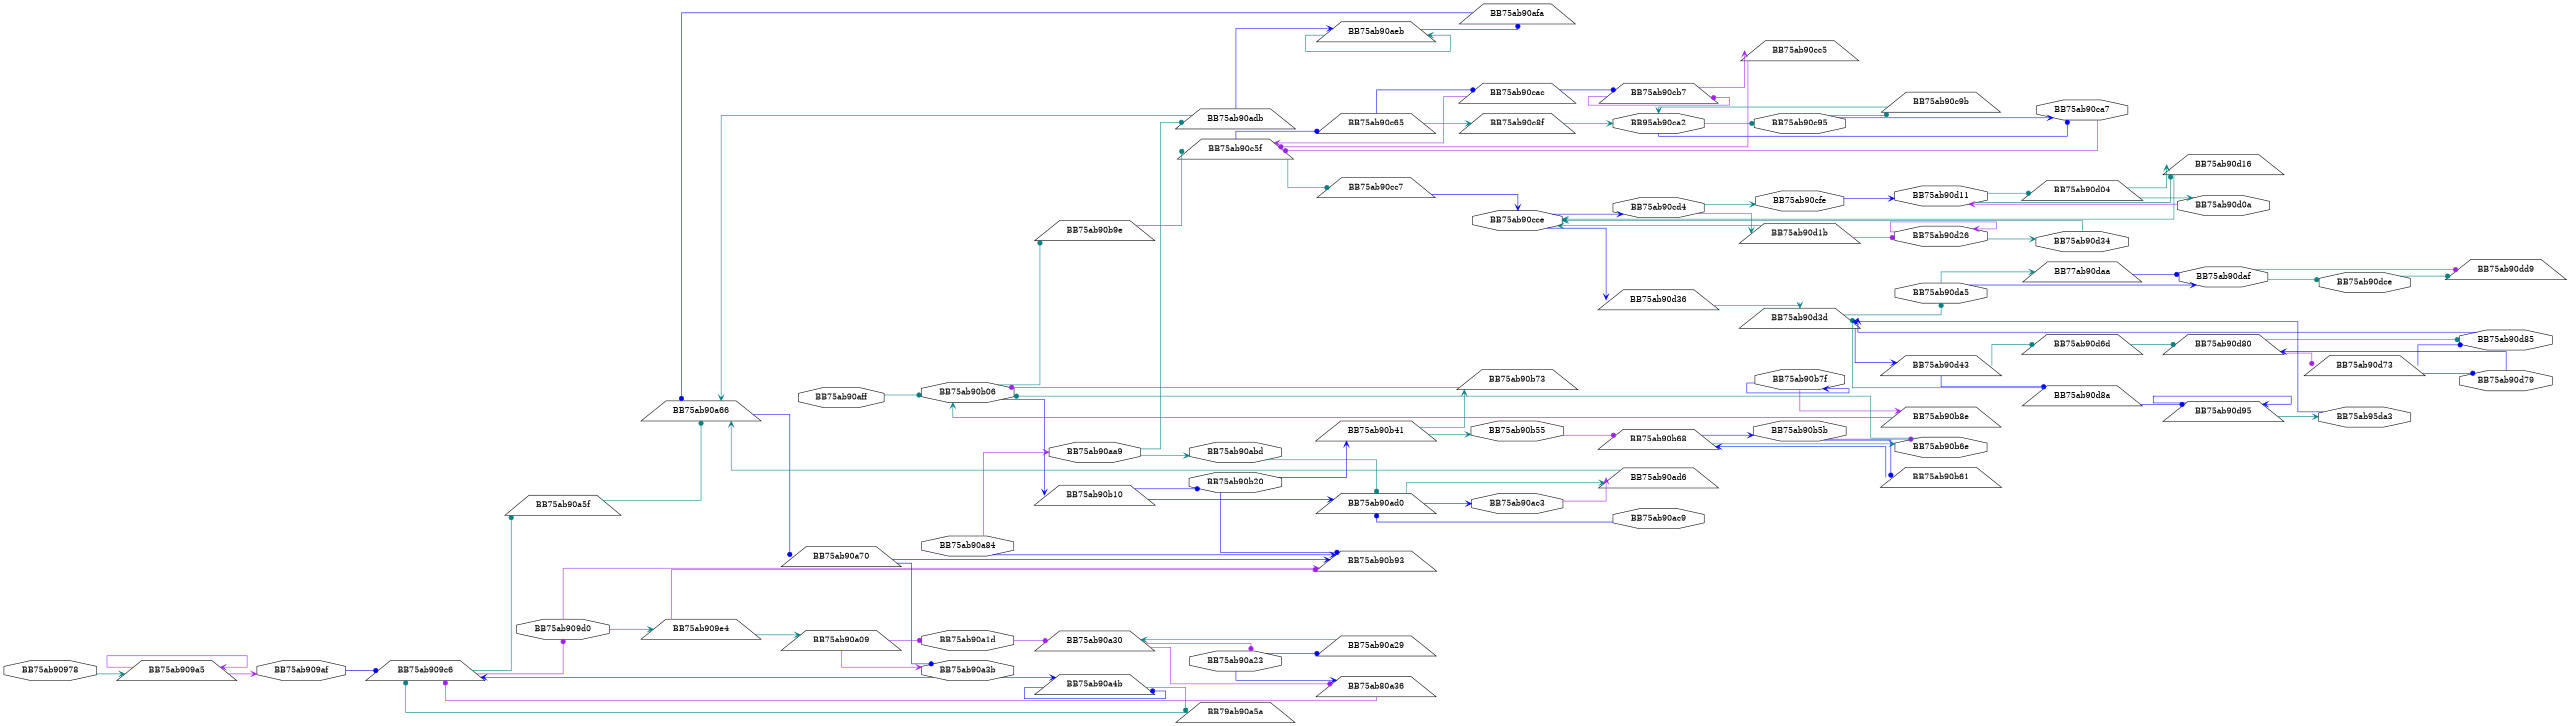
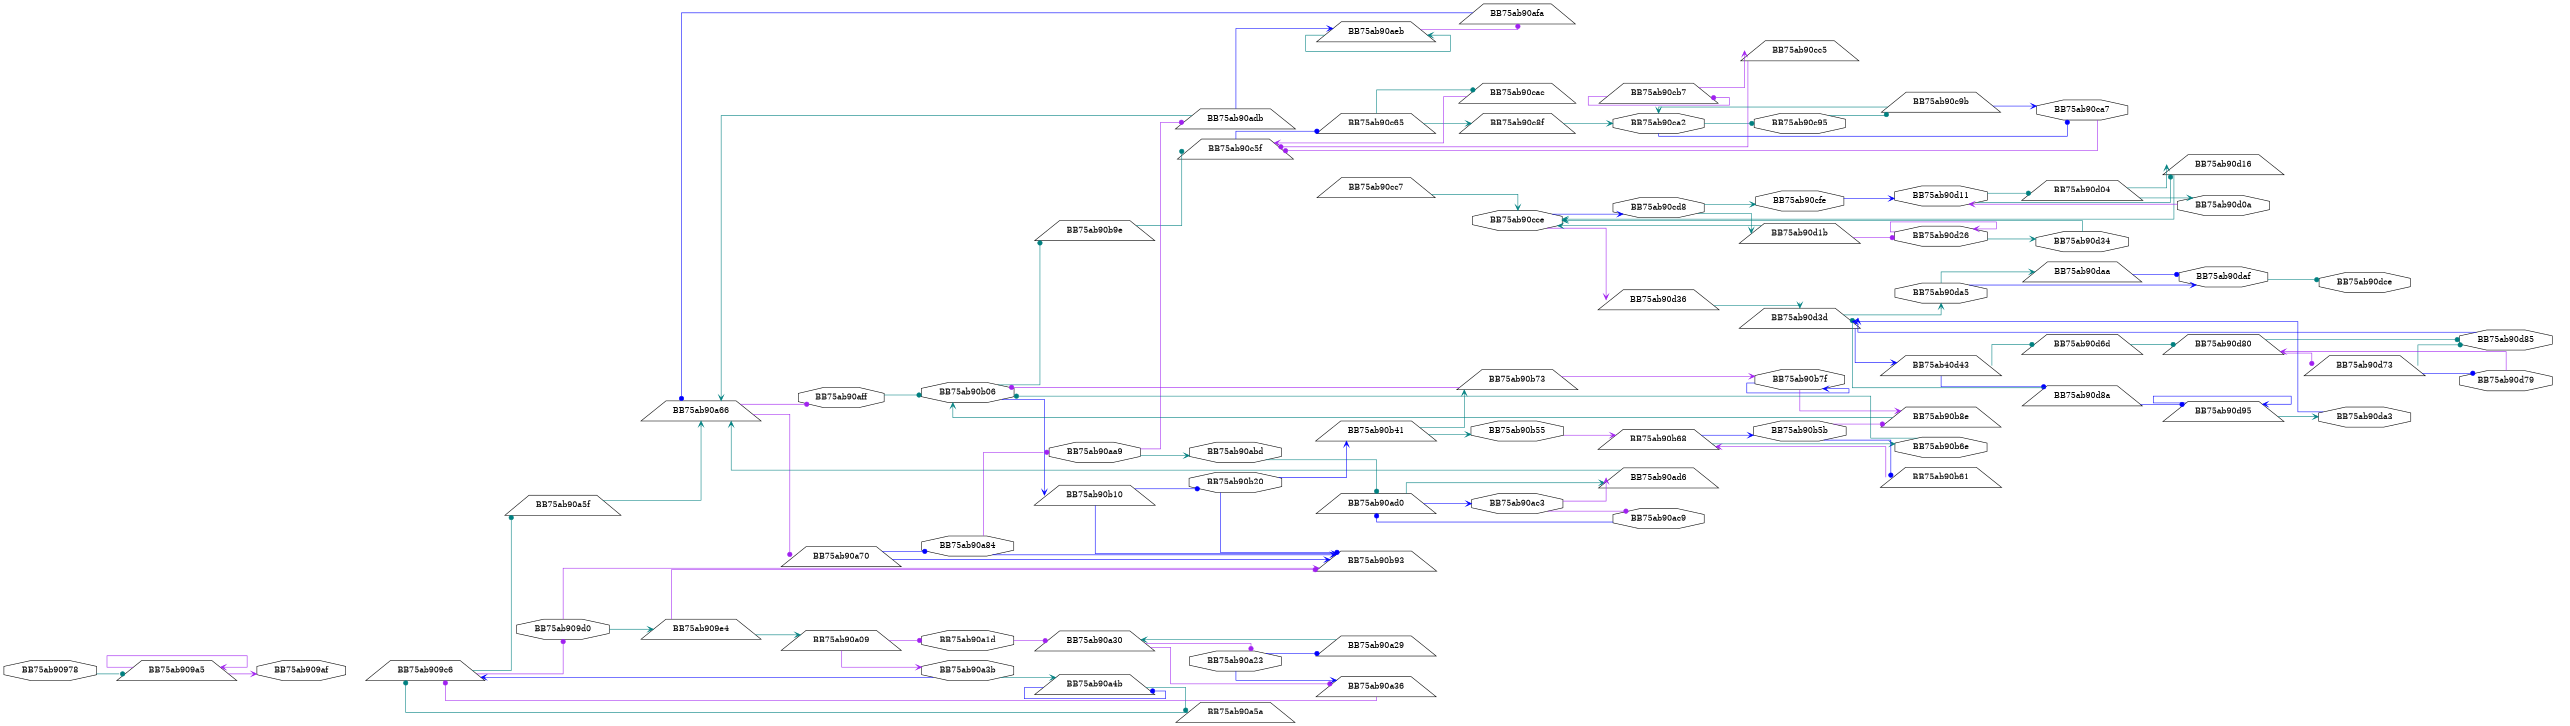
edge "BB75ab90aeb" -> "BB75ab90afa": color blue -> purple
edge "BB75ab90c65" -> "BB75ab90cac": color blue -> teal
edge "BB75ab90cac" -> "BB75ab90cb7": removed
edge "BB75ab90c95" -> "BB75ab90ca7": now "BB75ab90c9b" -> "BB75ab90ca7"
node "BB95ab90ca2": label "BB95ab90ca2" -> "BB75ab90ca2"
edge "BB75ab90c5f" -> "BB75ab90cc7": removed
edge "BB75ab90cc7" -> "BB75ab90cce": color blue -> teal
node "BB75ab90cd4": label "BB75ab90cd4" -> "BB75ab90cd8"
edge "BB75ab90cce" -> "BB75ab90d36": color blue -> purple
node "BB75ab90dd9": removed
node "BB77ab90daa": label "BB77ab90daa" -> "BB75ab90daa"
edge "BB75ab90aa9" -> "BB75ab90adb": color teal -> purple
edge "BB75ab90d3d" -> "BB75ab90da5": arrowhead dot -> vee
edge "BB75ab90d73" -> "BB75ab90d85": color blue -> teal
edge "BB75ab90d79" -> "BB75ab90d80": color blue -> purple
node "BB75ab90d43": label "BB75ab90d43" -> "BB75ab40d43"
edge "BB75ab90b73" -> "BB75ab90b7f": added
edge "BB75ab90a66" -> "BB75ab90aff": added
node "BB75ab95da3": label "BB75ab95da3" -> "BB75ab90da3"
edge "BB75ab90b55" -> "BB75ab90b68": arrowhead dot -> vee
edge "BB75ab90b5b" -> "BB75ab90b6e": now "BB75ab90b5b" -> "BB75ab90b8e"
edge "BB75ab90b61" -> "BB75ab90b68": color blue -> purple
edge "BB75ab90a84" -> "BB75ab90aa9": arrowhead vee -> dot
edge "BB75ab90a66" -> "BB75ab90a70": color blue -> purple
edge "BB75ab90b10" -> "BB75ab90ad0": now "BB75ab90b10" -> "BB75ab90b93"
edge "BB75ab90a5f" -> "BB75ab90a66": arrowhead dot -> vee
edge "BB75ab90ac3" -> "BB75ab90ac9": added
edge "BB75ab90a70" -> "BB75ab90a3b": now "BB75ab90a70" -> "BB75ab90a84"
edge "BB75ab909af" -> "BB75ab909c6": removed
edge "BB75ab90978" -> "BB75ab909a5": arrowhead vee -> dot
edge "BB75ab90a3b" -> "BB75ab90a4b": color blue -> teal
node "BB75ab80a36": label "BB75ab80a36" -> "BB75ab90a36"
node "BB79ab90a5a": label "BB79ab90a5a" -> "BB75ab90a5a"
